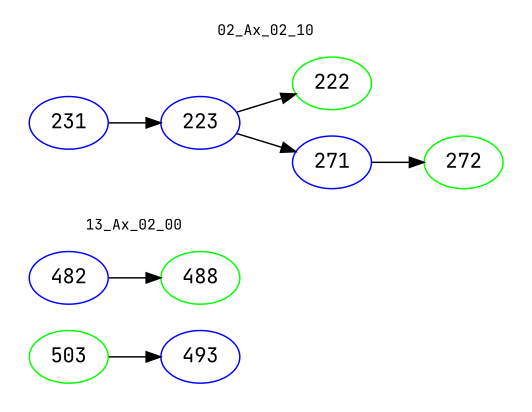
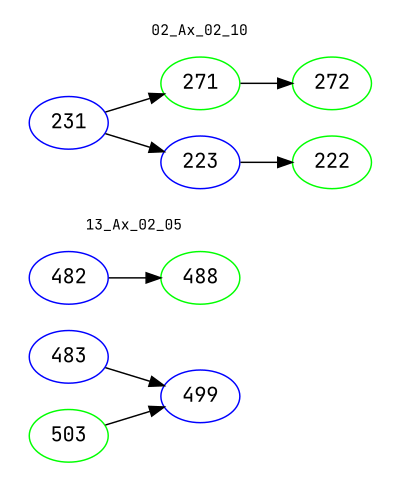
edge "223" -> "271": now "231" -> "271"
node "271": color blue -> green
cluster "13_Ax_02_00": label "13_Ax_02_00" -> "13_Ax_02_05"
node "483": added
node "493": label "493" -> "499"
